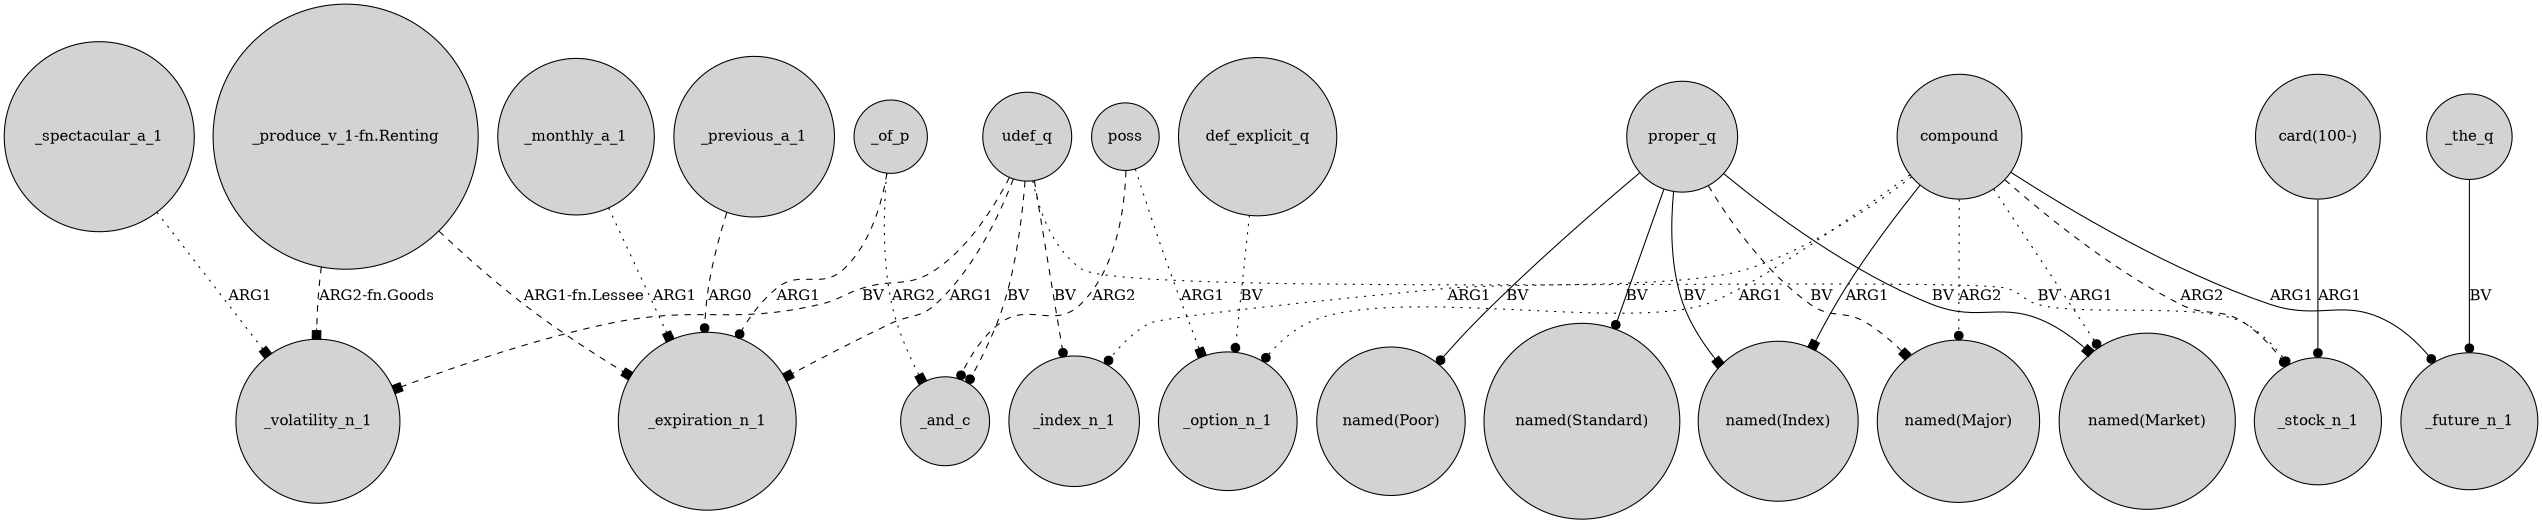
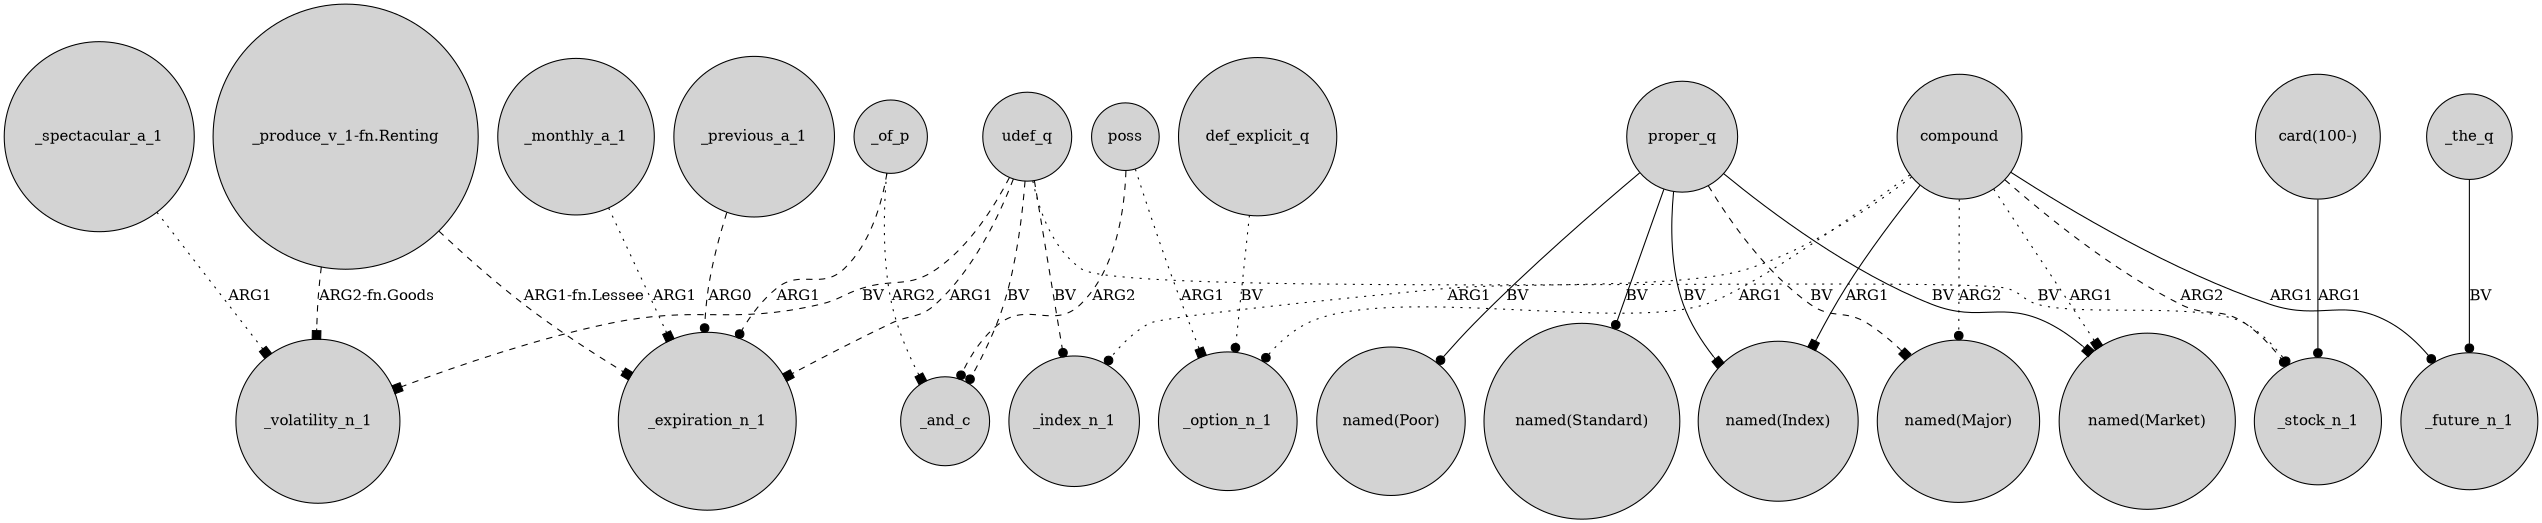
edge "compound" -> "named(Market)": arrowhead dot -> box
